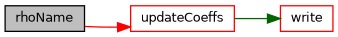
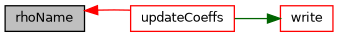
edge "rhoName" -> "updateCoeffs": reversed
